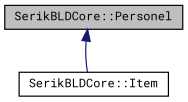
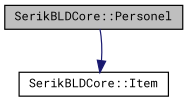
edge "SerikBLDCore::Item" -> "SerikBLDCore::Personel": reversed
